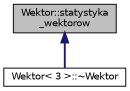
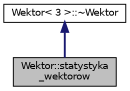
edge "Wektor< 3 >::~Wektor" -> "Wektor::statystyka _wektorow": reversed
